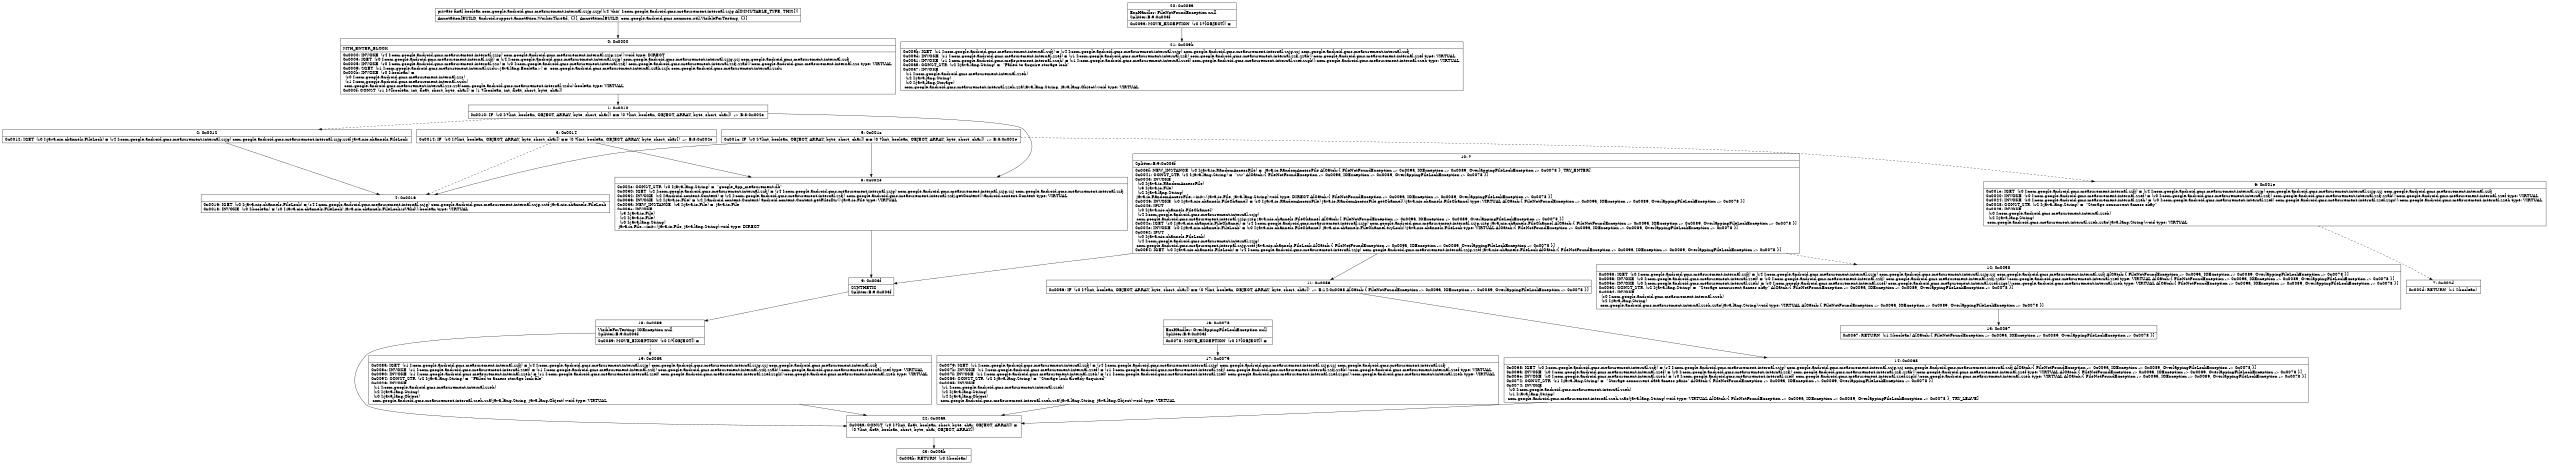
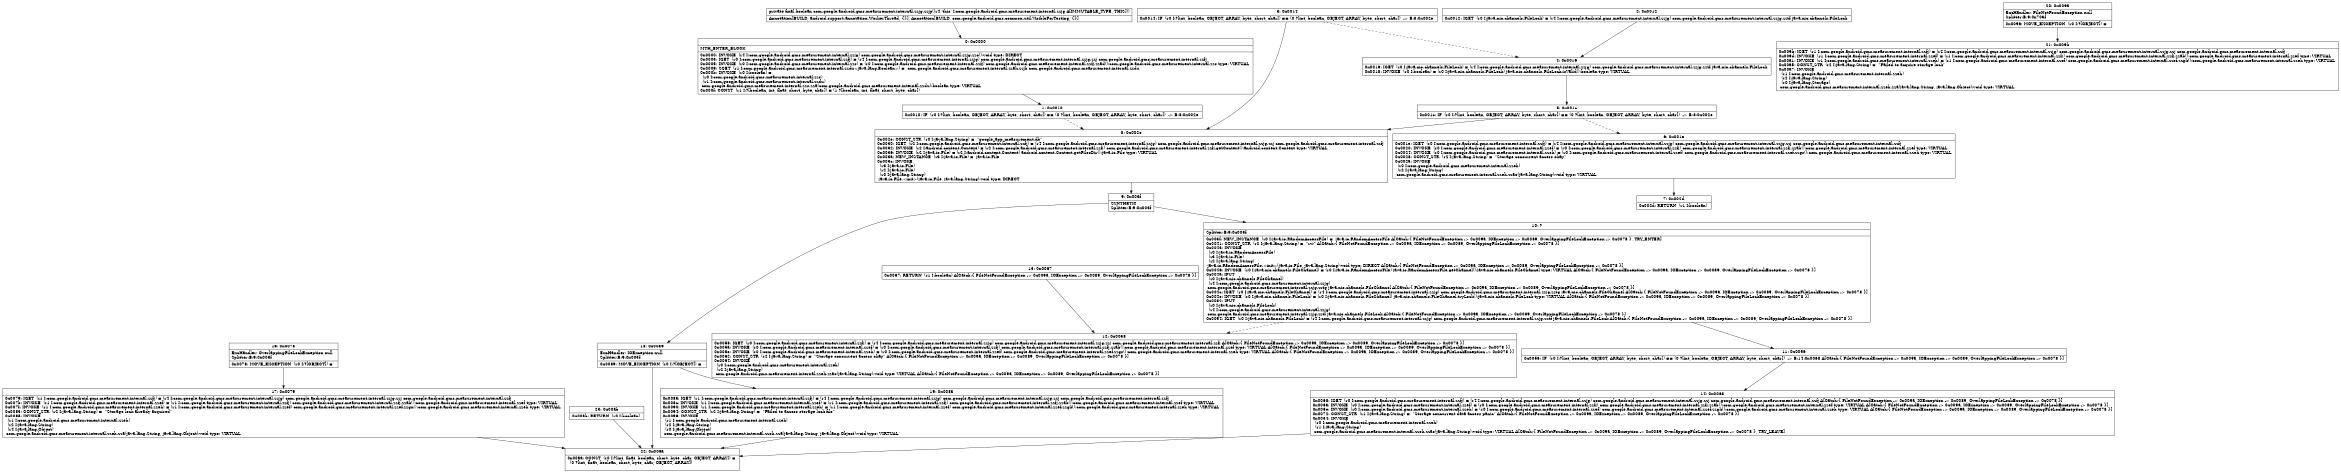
node "20: 0x009a": text "Splitter:B:9:0x003f" -> "Splitter:B:9:0x703f"
edge "1: 0x0010" -> "8: 0x002e": style solid -> dashed
edge "1: 0x0010" -> "2: 0x0012": removed
edge "5: 0x001c" -> "4: 0x0016": reversed
node "10: ?": text "0x0052: IPUT" -> "0x0082: IPUT"
edge "6: 0x001e" -> "7: 0x002d": style dashed -> solid
edge "10: ?" -> "9: 0x003f": reversed
edge "12: 0x0058" -> "13: 0x0067": reversed
node "18: 0x0089": text "VisibleForTesting: IOException null" -> "ExcHandler: IOException null"
edge "18: 0x0089" -> "19: 0x008a": style dashed -> solid
node "19: 0x008a": text "0x0026: INVOKE" -> "0x0096: INVOKE"
node "14: 0x0068": text "0x0074: INVOKE" -> "0x0034: INVOKE"
edge "22: 0x00aa" -> "23: 0x00ab": reversed
